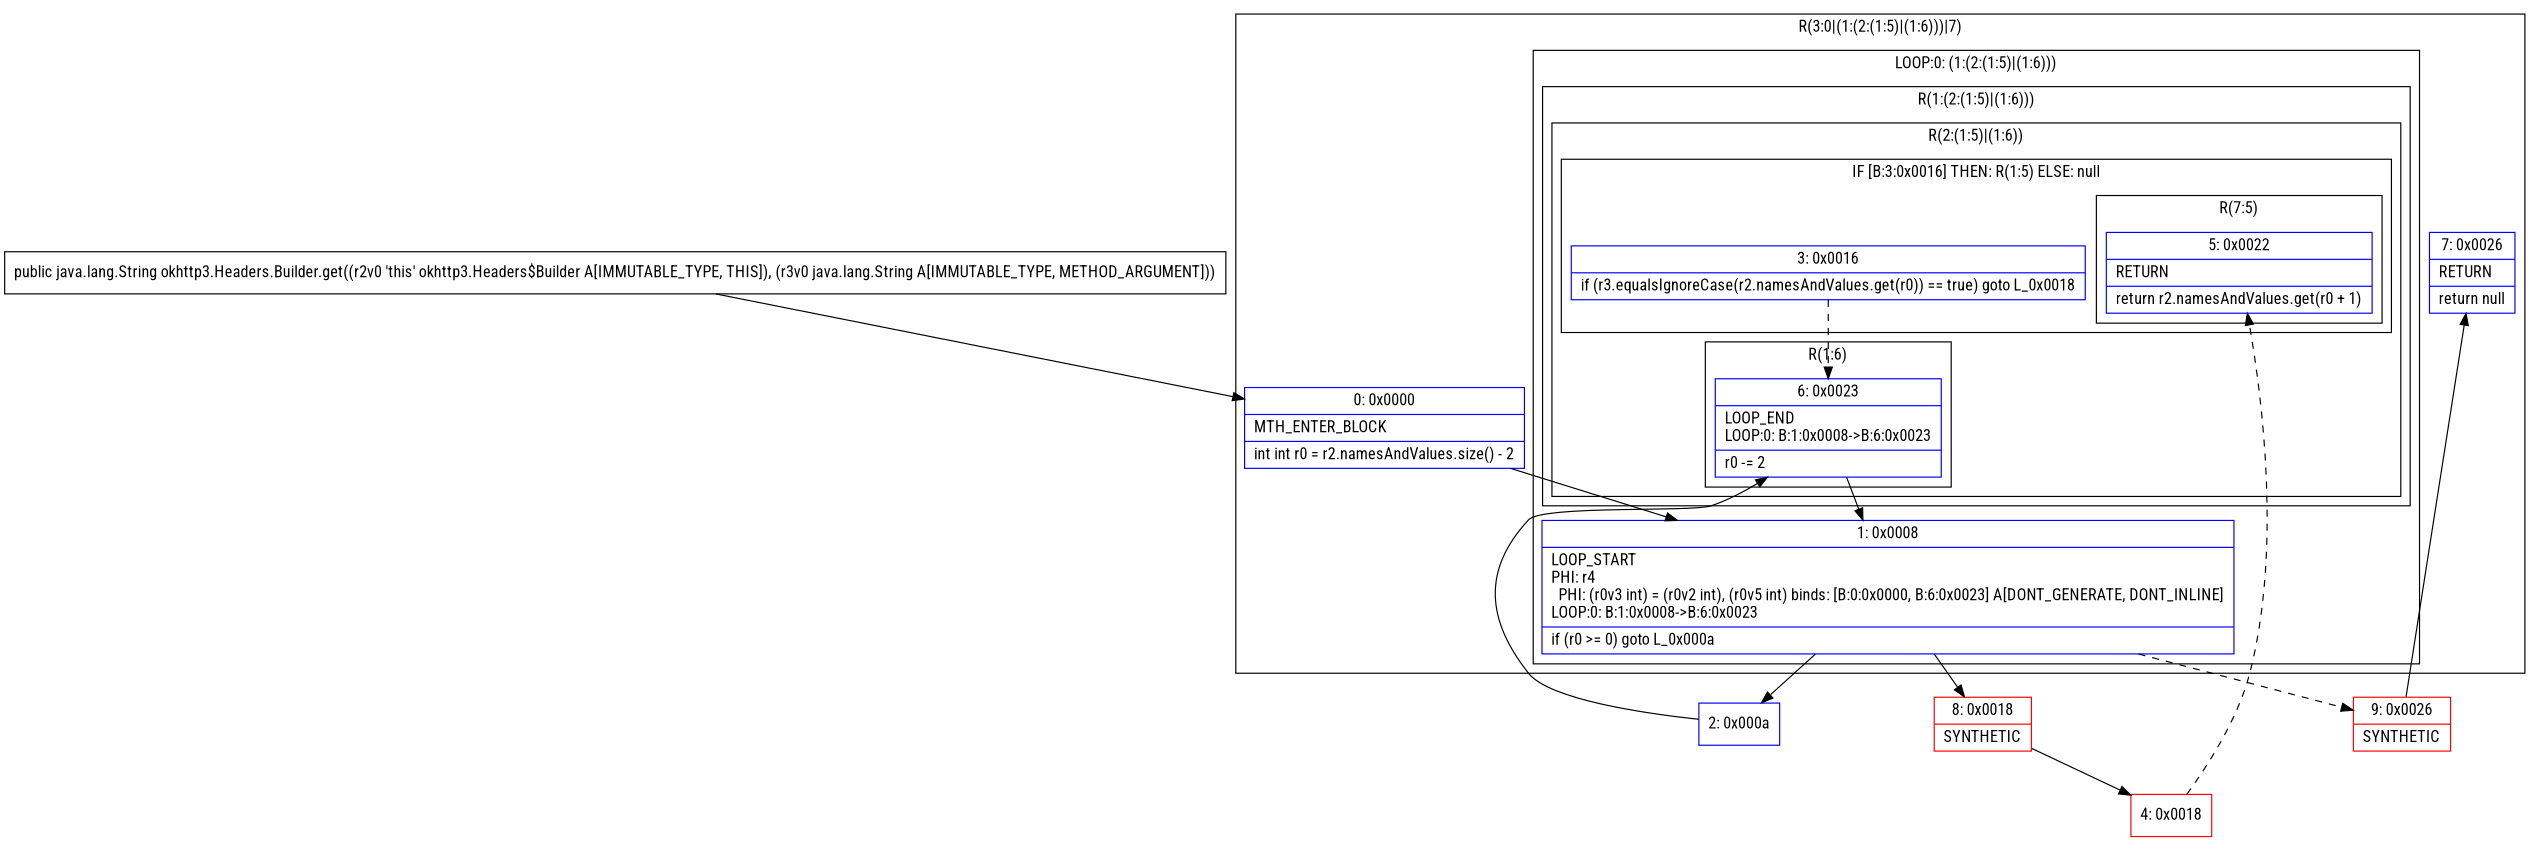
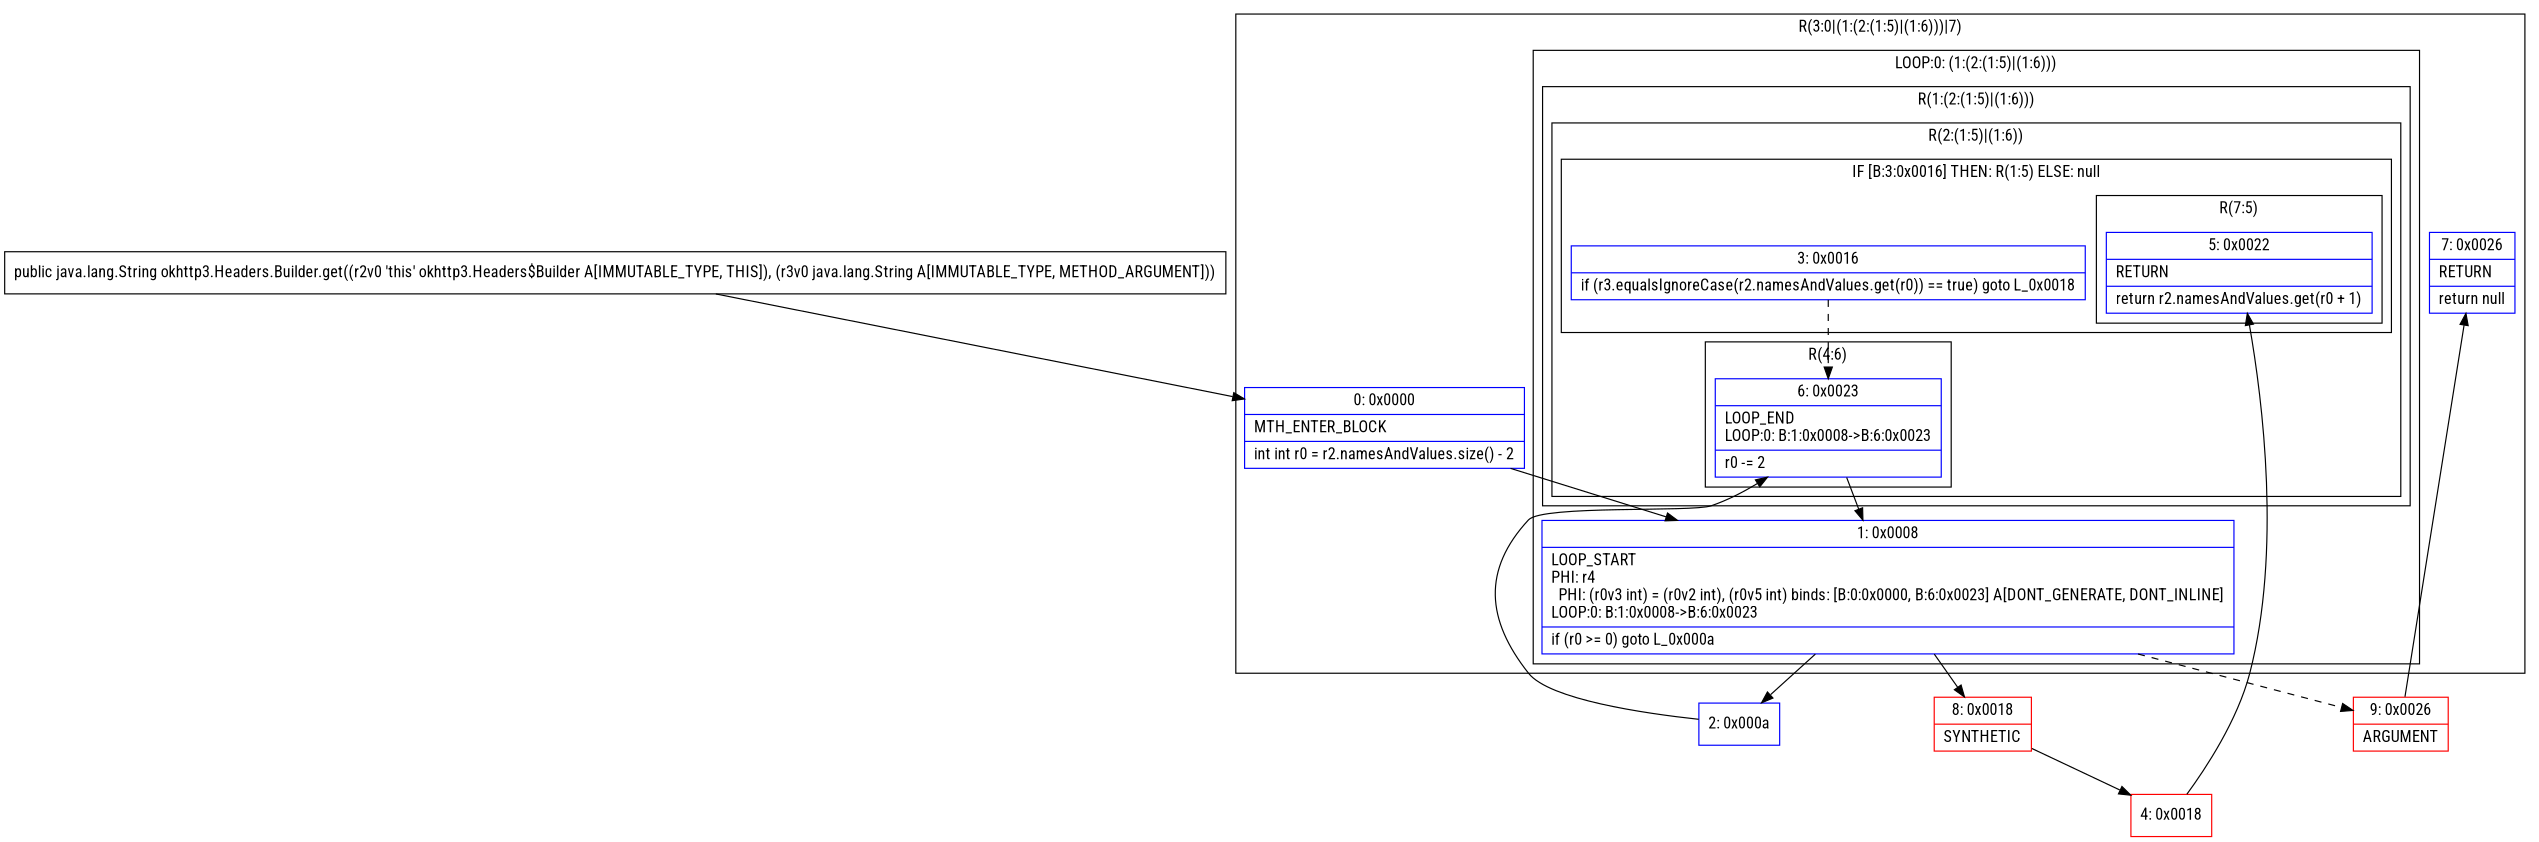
cluster "R(1:6)": label "R(1:6)" -> "R(4:6)"
edge "4: 0x0018" -> "5: 0x0022": style dashed -> solid
node "9: 0x0026": text "SYNTHETIC" -> "ARGUMENT"
